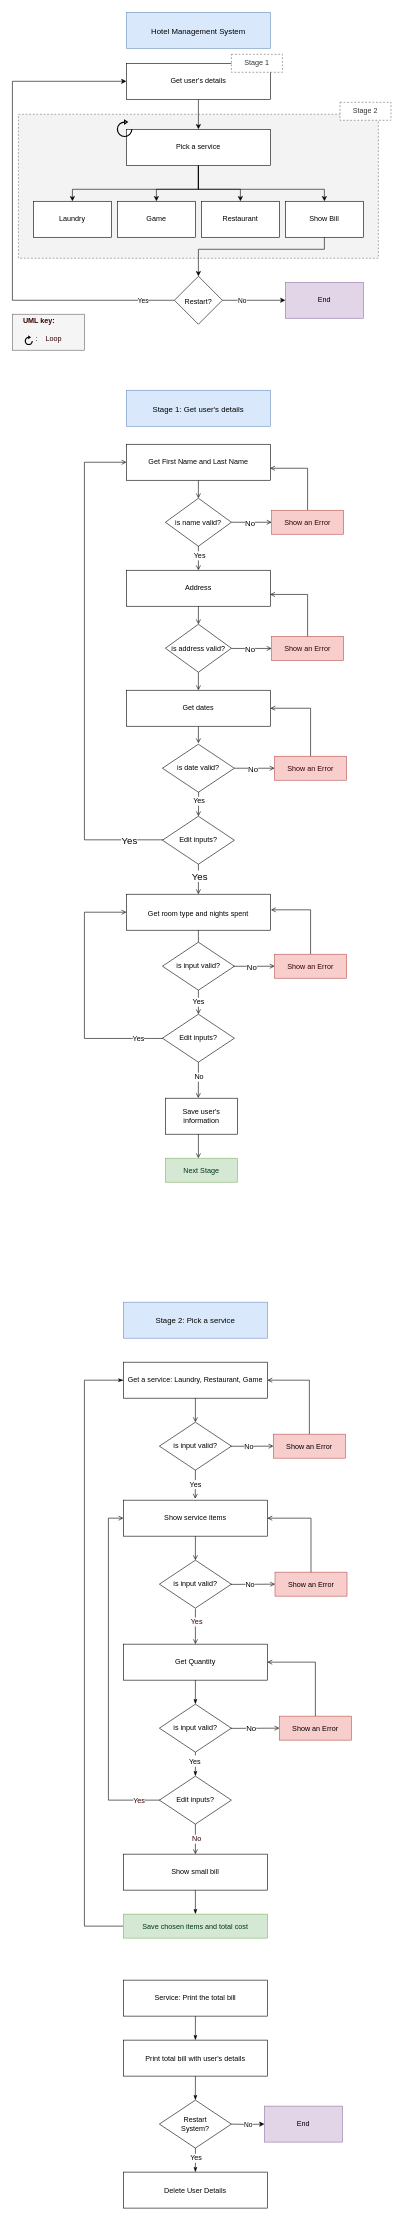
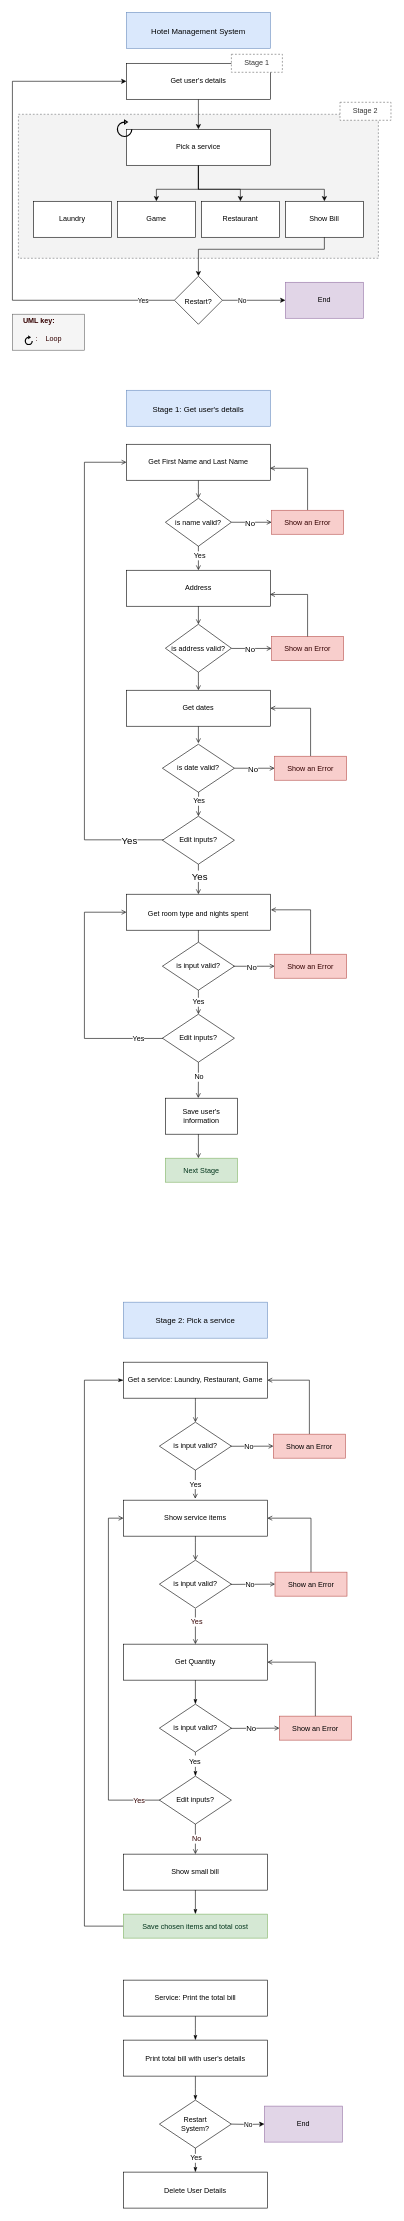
edge "Pick a service" -> "Laundry": removed
